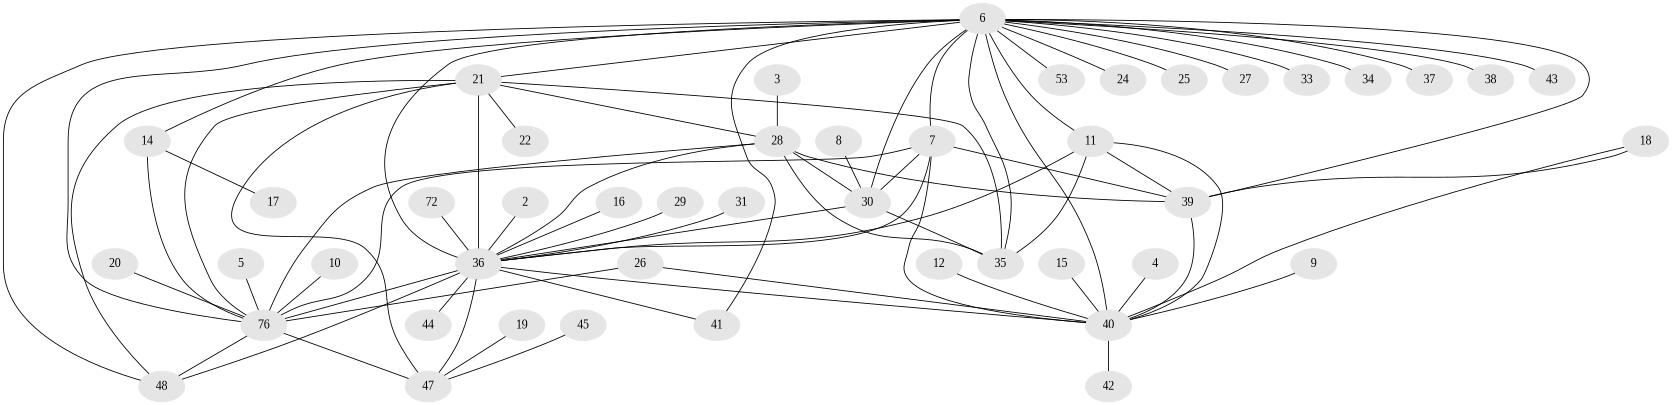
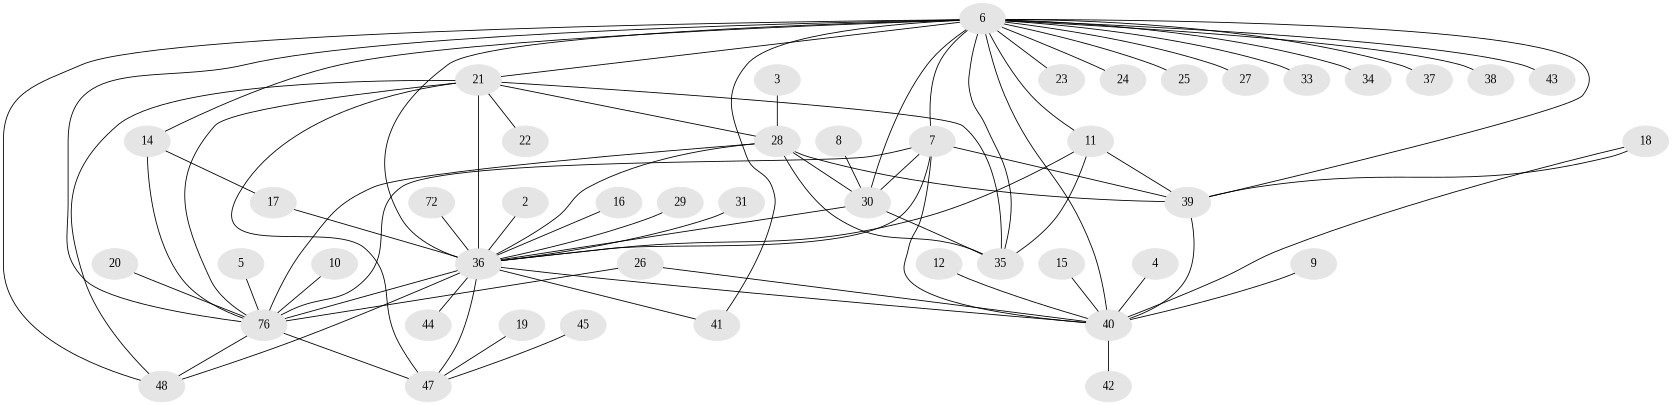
node "53": label "53" -> "23"
edge "11" -- "40": removed
edge "17" -- "36": added
